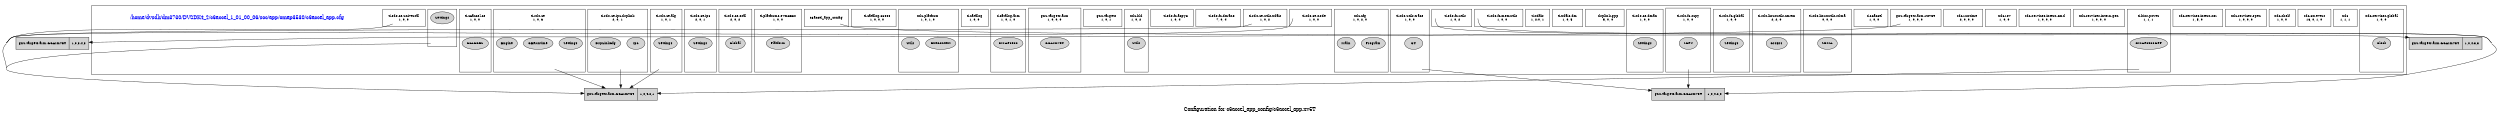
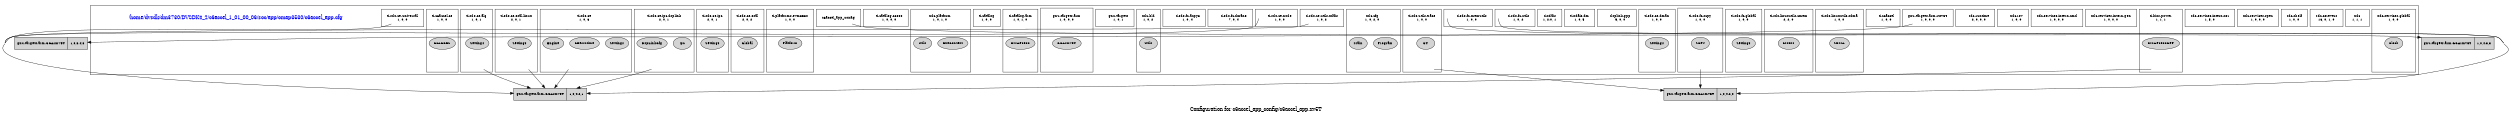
node "ti.sdo.ce.osal.linux 2, 0, 1": added
node "ti.sdo.linuxutils.sdma 0, 0, 0": label "ti.sdo.linuxutils.sdma 0, 0, 0" -> "ti.sdo.linuxutils.sdma 1, 0, 0"
